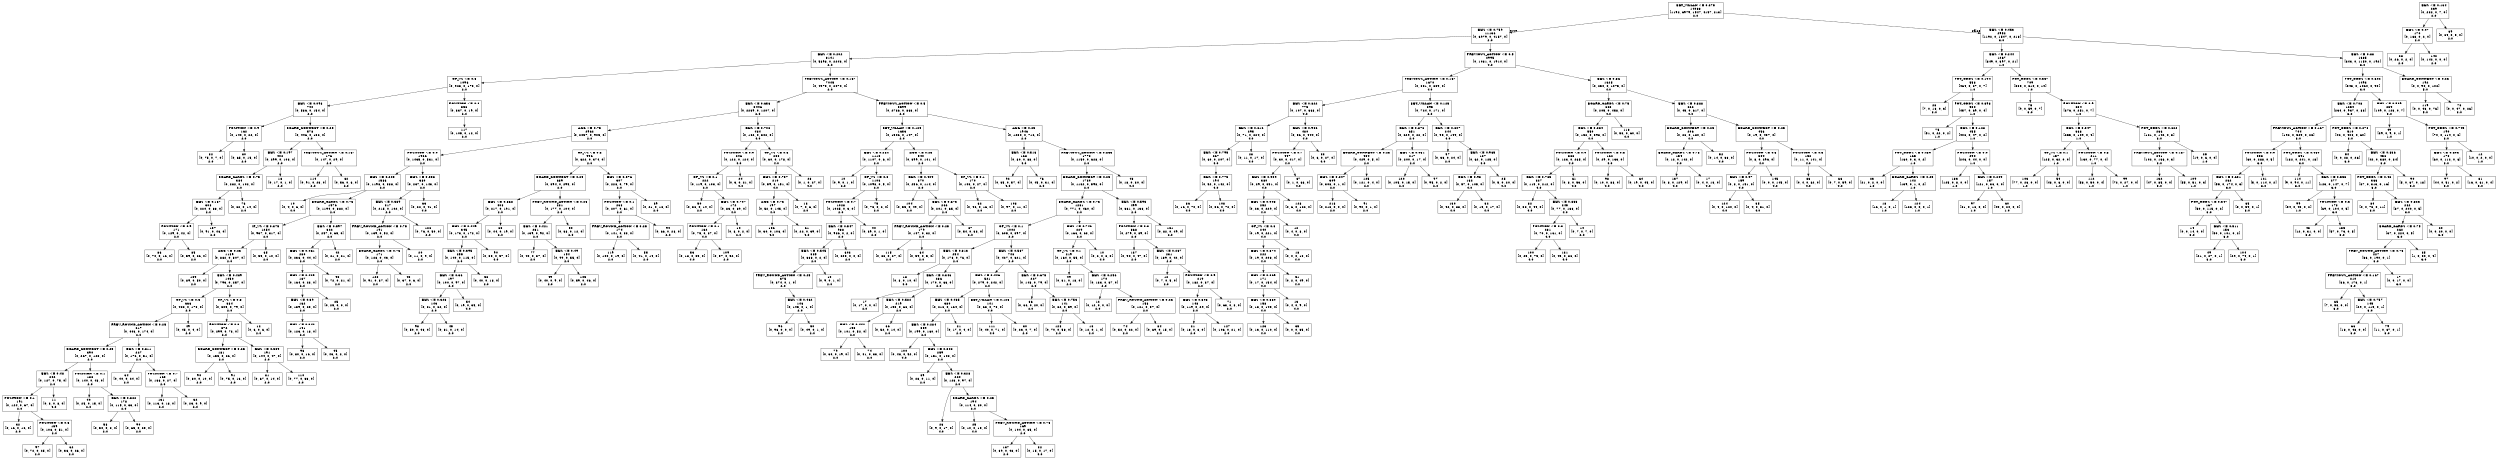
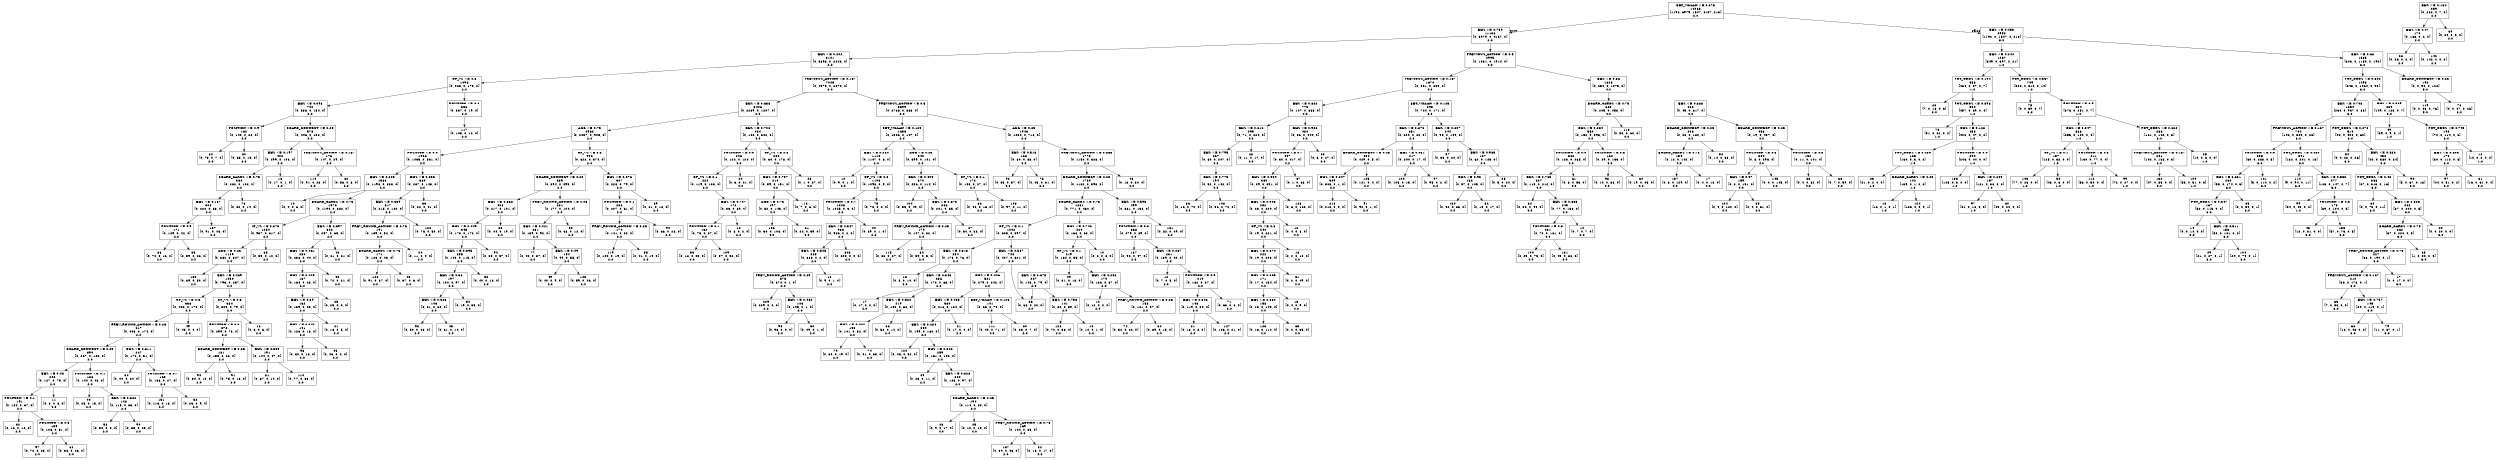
edge "EHS <= 0.86 1325 [0, 250, 0, 1075, 0] 4.0" -> "EHS <= 0.888 662 [0, 45, 0, 617, 0] 4.0": removed
edge "AGG <= 0.75 2962 [0, 2057, 0, 905, 0] 2.0" -> "OP_VS <= 0.3 996 [0, 622, 0, 374, 0] 2.0": added
node "50 [0, 36, 0, 14, 0] 2.0": removed
edge "EHS <= 0.587 748 [0, 427, 0, 321, 0] 2.0" -> "EHS <= 0.675 227 [0, 148, 0, 79, 0] 2.0": now "EHS <= 0.587 748 [0, 427, 0, 321, 0] 2.0" -> "86 [0, 66, 0, 20, 0] 2.0"
node "229 [0, 229, 0, 0, 0] 2.0": added
node "21 [0, 16, 0, 5, 0] 2.0": added
edge "EHS <= 0.328 220 [0, 123, 0, 97, 0] 2.0" -> "26 [0, 9, 0, 17, 0] 4.0": now "BOARD_CARDS <= 0.25 194 [0, 114, 0, 80, 0] 2.0" -> "26 [0, 9, 0, 17, 0] 4.0"
node "EHS <= 0.322 178 [0, 115, 0, 33, 0] 2.0": label "EHS <= 0.322 178 [0, 115, 0, 33, 0] 2.0" -> "EHS <= 0.322 148 [0, 115, 0, 33, 0] 2.0"
